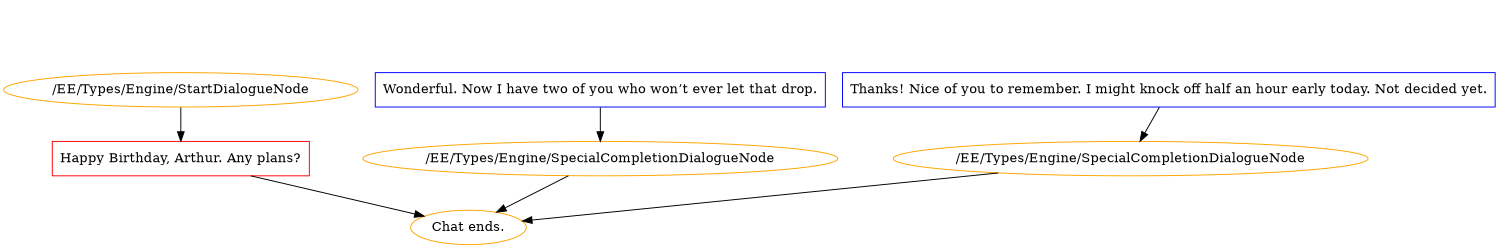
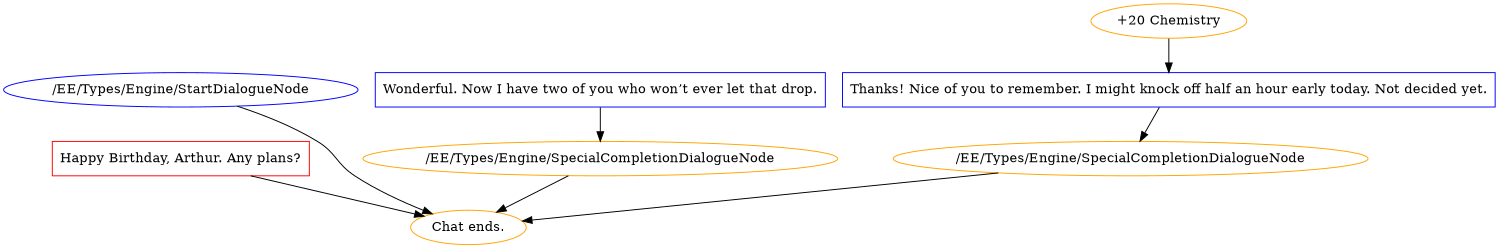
node "+20 Chemistry": added
node "/EE/Types/Engine/StartDialogueNode": color orange -> blue
edge "/EE/Types/Engine/StartDialogueNode" -> "Happy Birthday, Arthur. Any plans?": now "/EE/Types/Engine/StartDialogueNode" -> "Chat ends."
